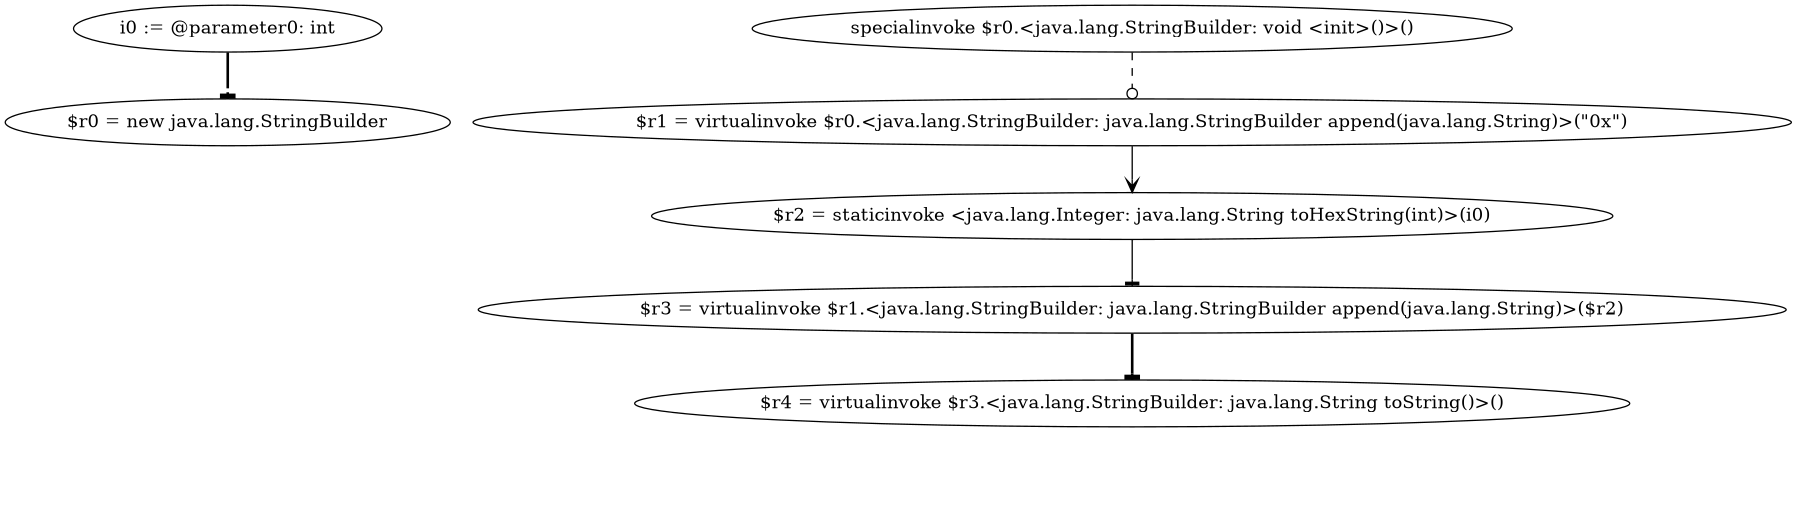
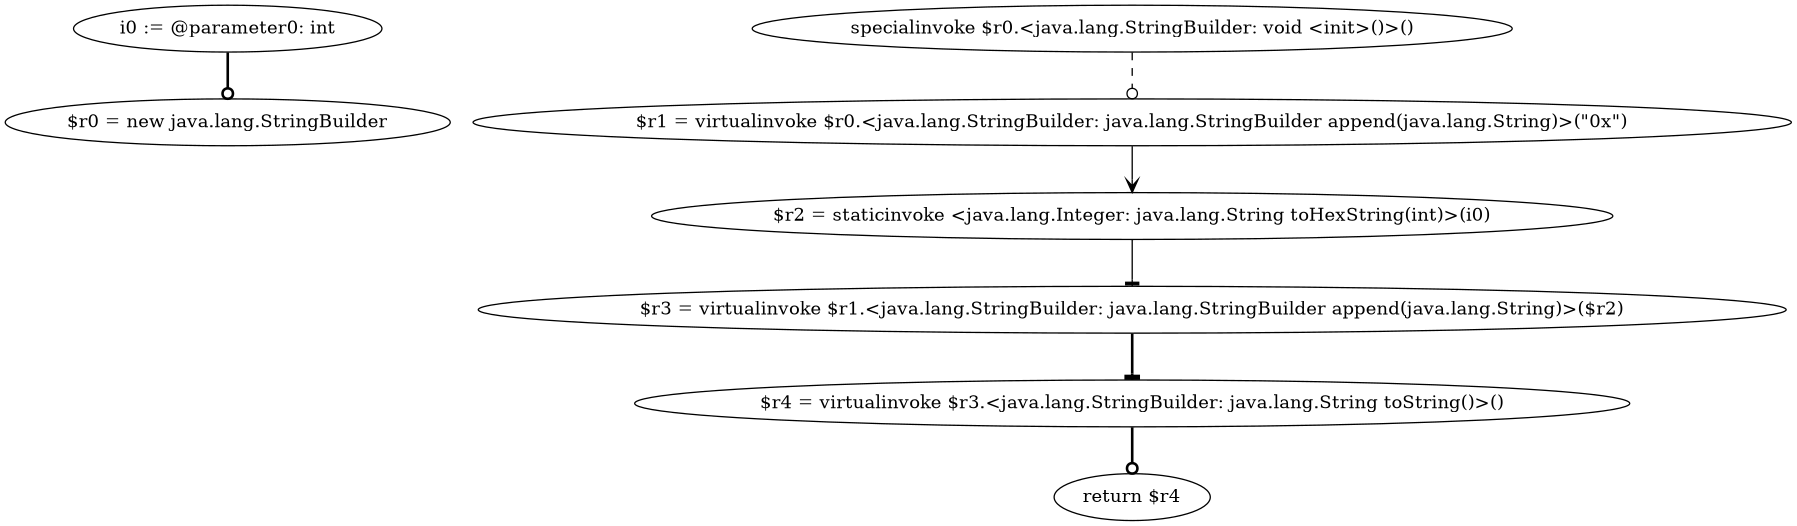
edge "i0 := @parameter0: int" -> "$r0 = new java.lang.StringBuilder": arrowhead tee -> odot
node "return $r4": added
